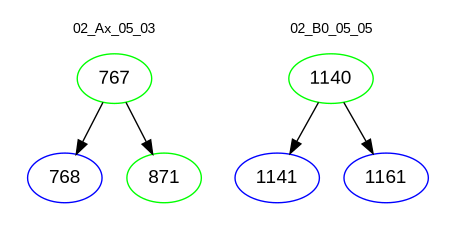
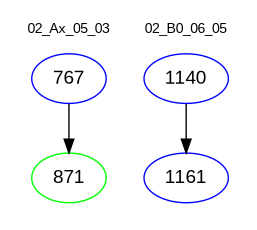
cluster "02_B0_05_05": label "02_B0_05_05" -> "02_B0_06_05"
node "767": color green -> blue
node "1140": color green -> blue
node "768": removed
node "1141": removed
